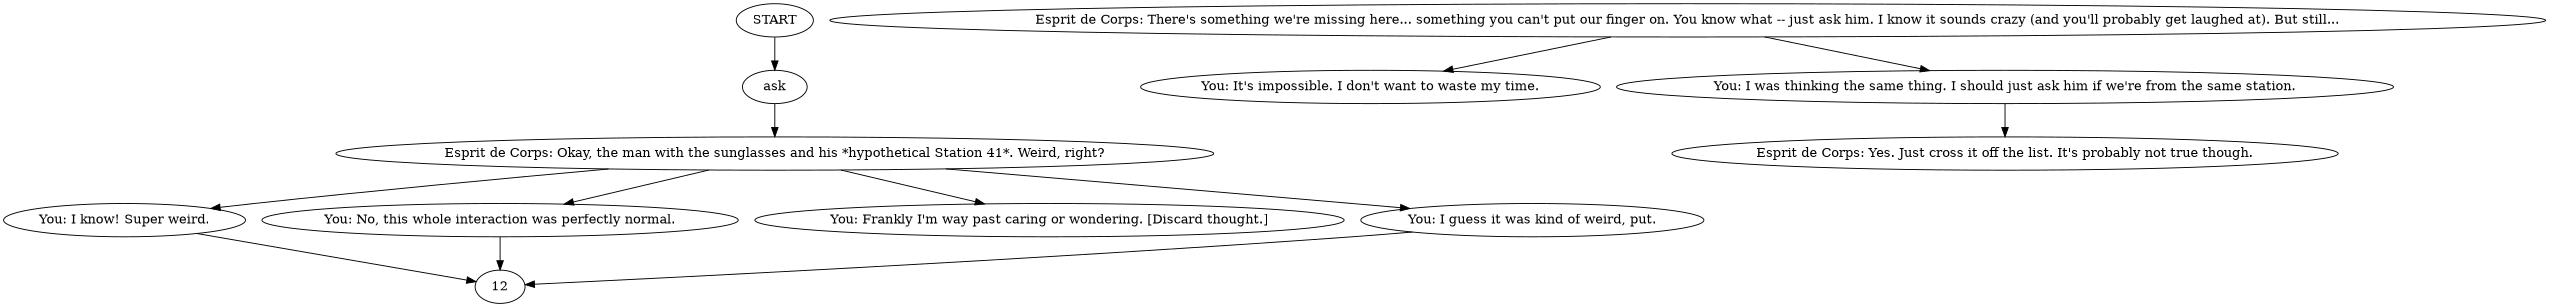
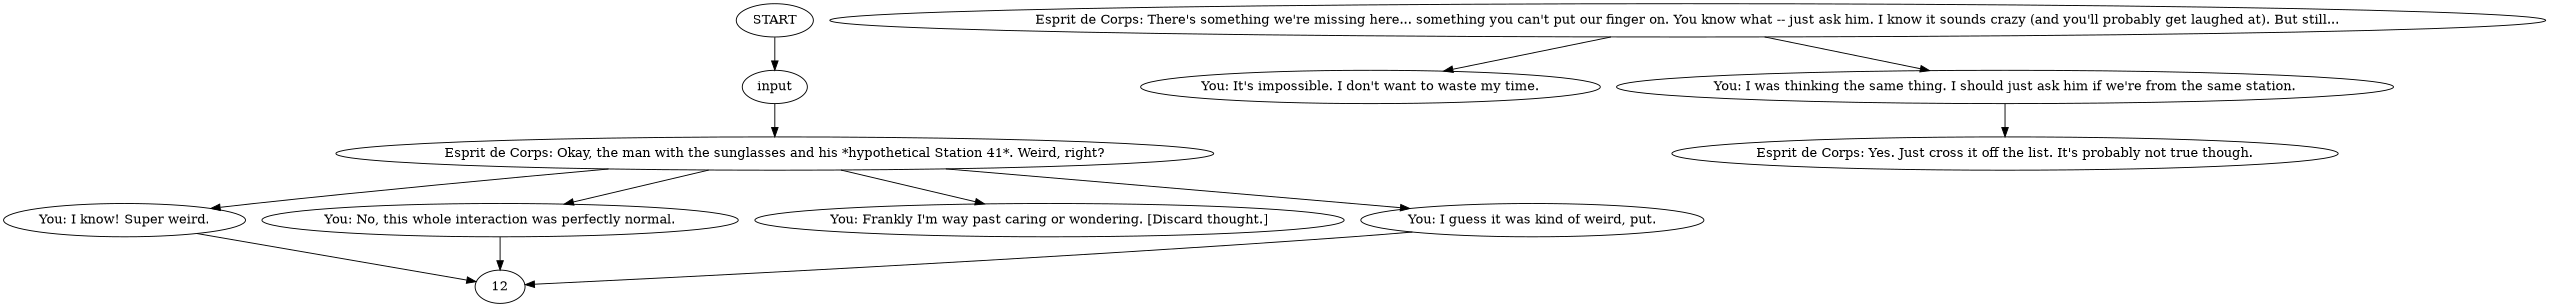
node "ask": label "ask" -> "input"
